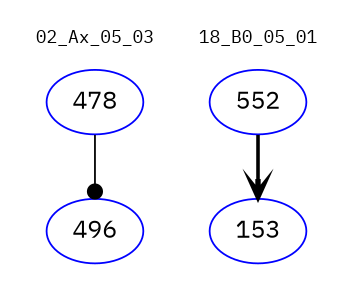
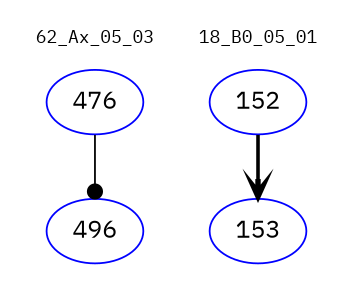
cluster "02_Ax_05_03": label "02_Ax_05_03" -> "62_Ax_05_03"
node "478": label "478" -> "476"
node "552": label "552" -> "152"
